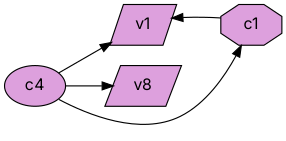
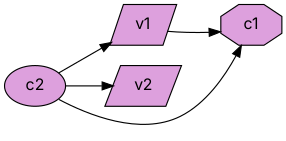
edge "c1" -> "v1": reversed
node "c4": label "c4" -> "c2"
node "v8": label "v8" -> "v2"
